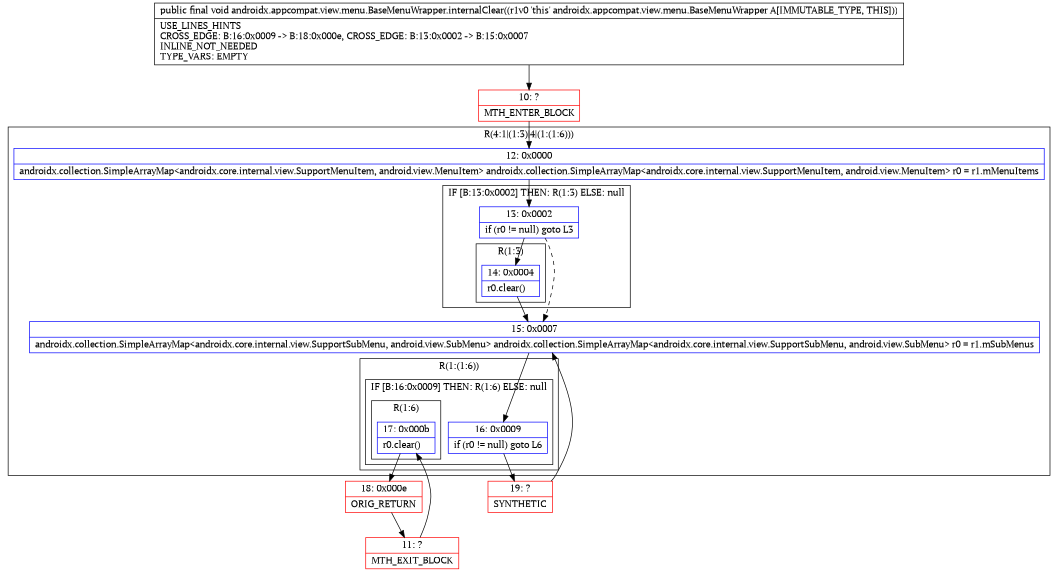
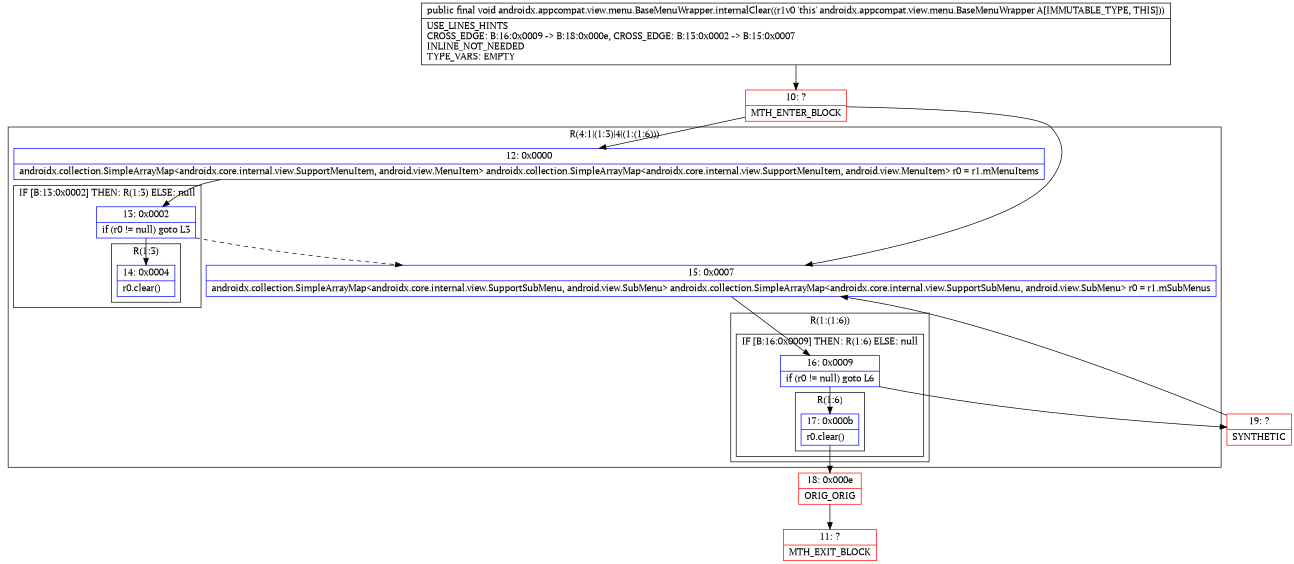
edge "14: 0x0004" -> "15: 0x0007": now "10: ?" -> "15: 0x0007"
edge "11: ?" -> "17: 0x000b": now "16: 0x0009" -> "17: 0x000b"
node "18: 0x000e": text "ORIG_RETURN" -> "ORIG_ORIG"
